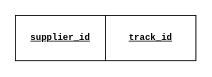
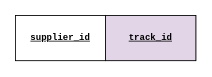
node "track_id": fillcolor #ffffff -> #e1d5e7
